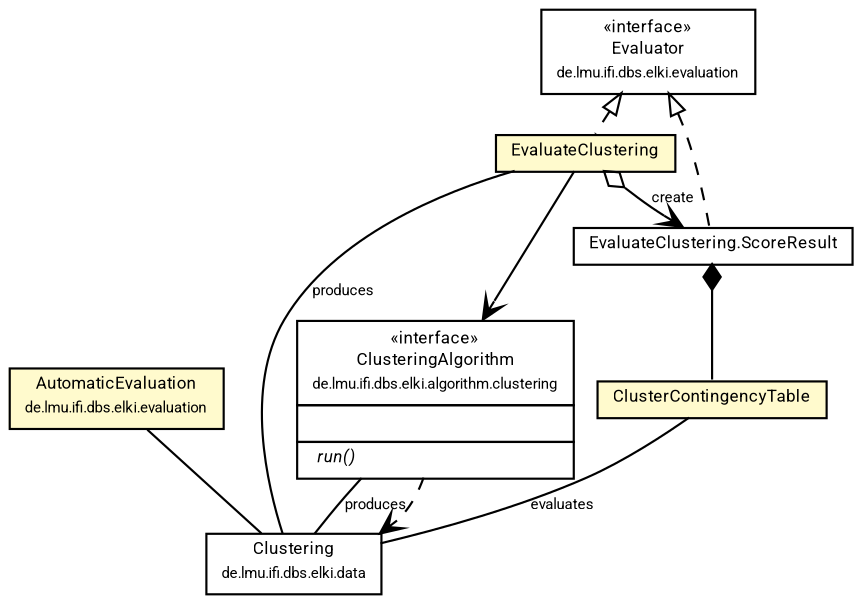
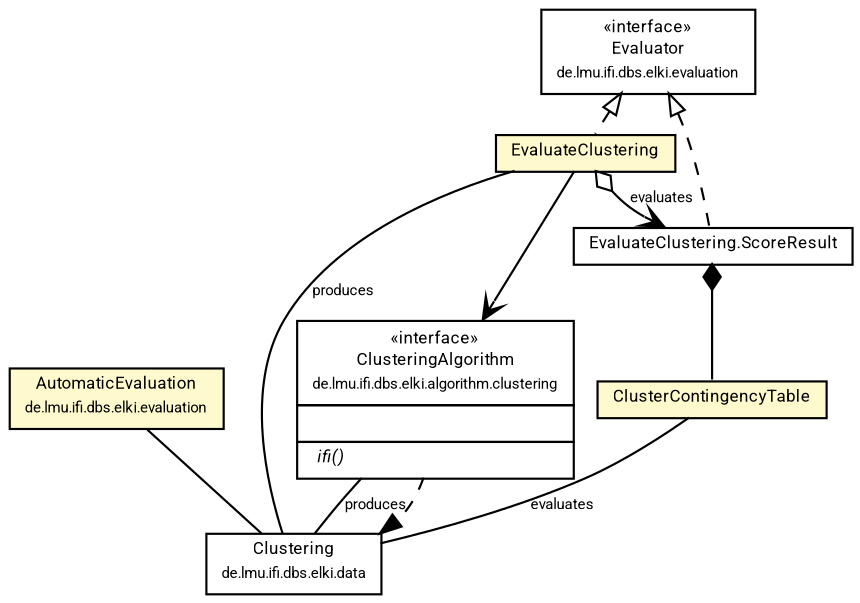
edge "EvaluateClustering" -- "EvaluateClustering.ScoreResult": label "create" -> "evaluates"
node "ClusteringAlgorithm": text "run()" -> "ifi()"
edge "ClusteringAlgorithm" -> "Clustering": arrowhead open -> normal
